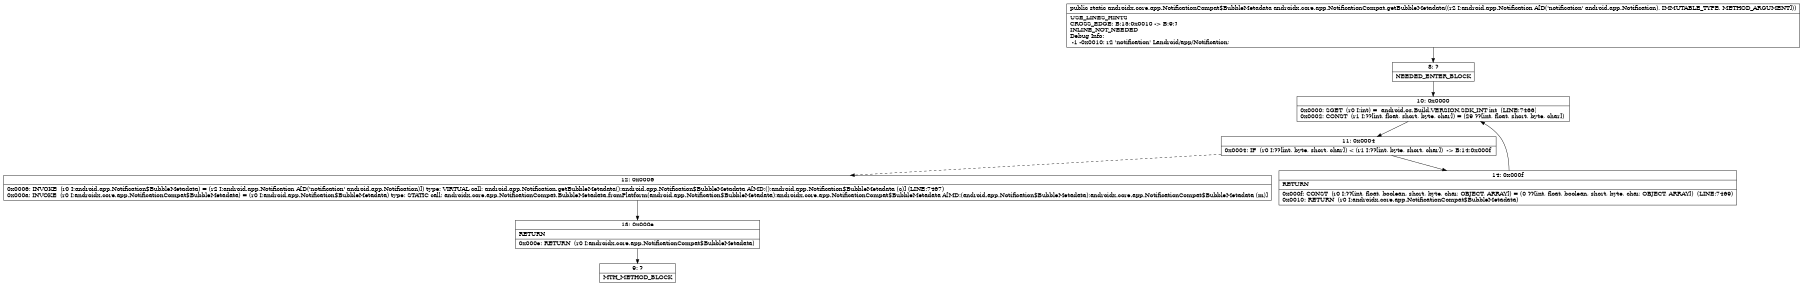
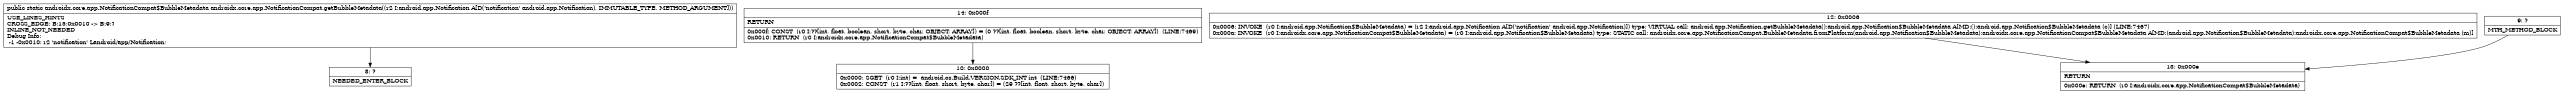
edge "8: ?" -> "10: 0x0000": removed
node "11: 0x0004": removed
edge "13: 0x000e" -> "9: ?": reversed
